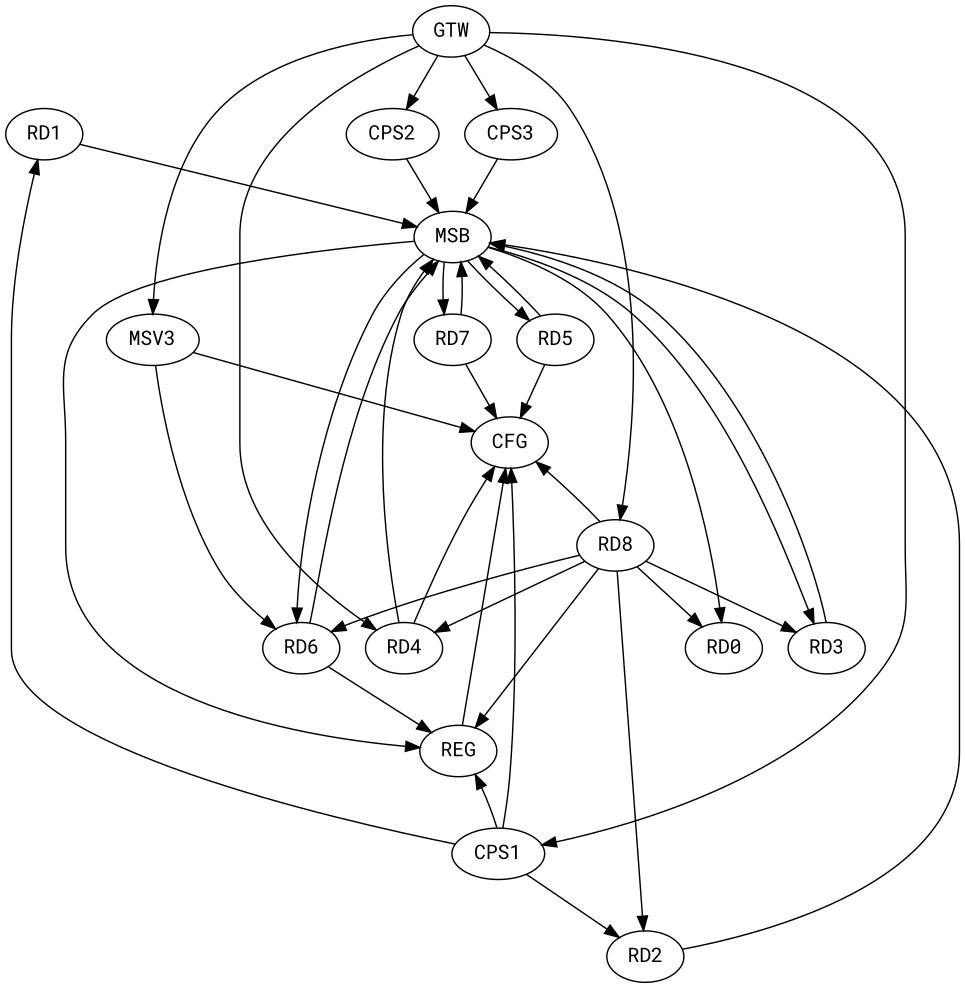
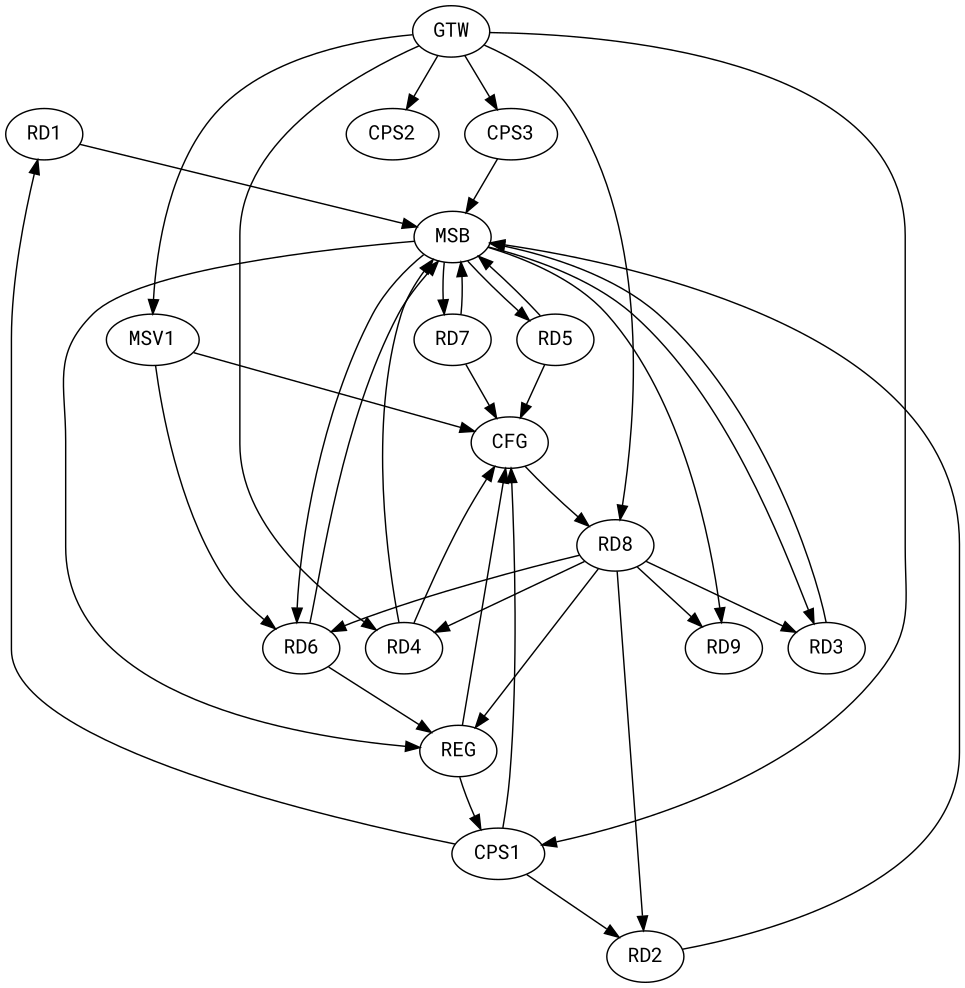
edge "CPS2" -> "MSB": removed
node "MSV3": label "MSV3" -> "MSV1"
edge "RD8" -> "CFG": reversed
node "RD0": label "RD0" -> "RD9"
edge "CPS1" -> "REG": reversed
